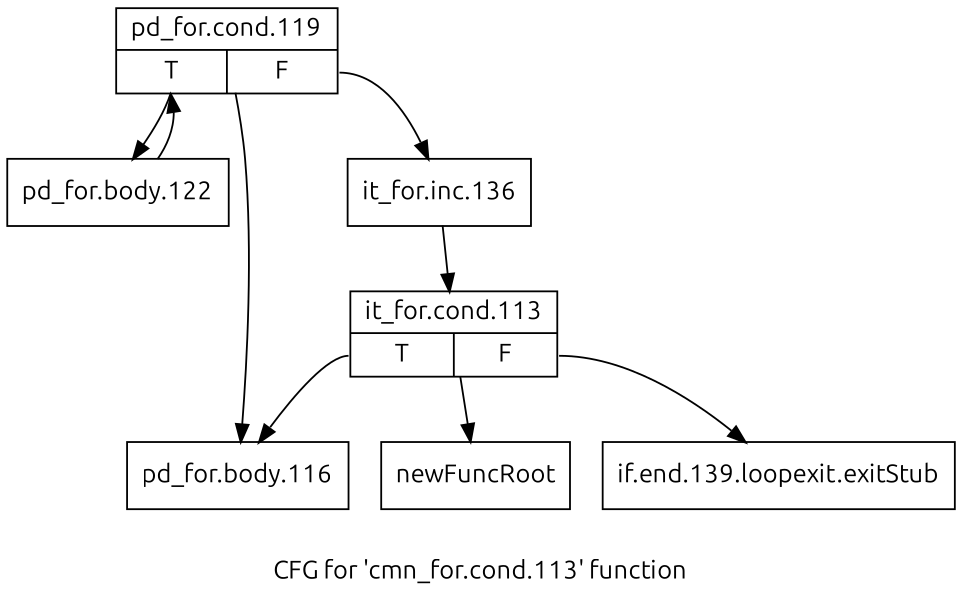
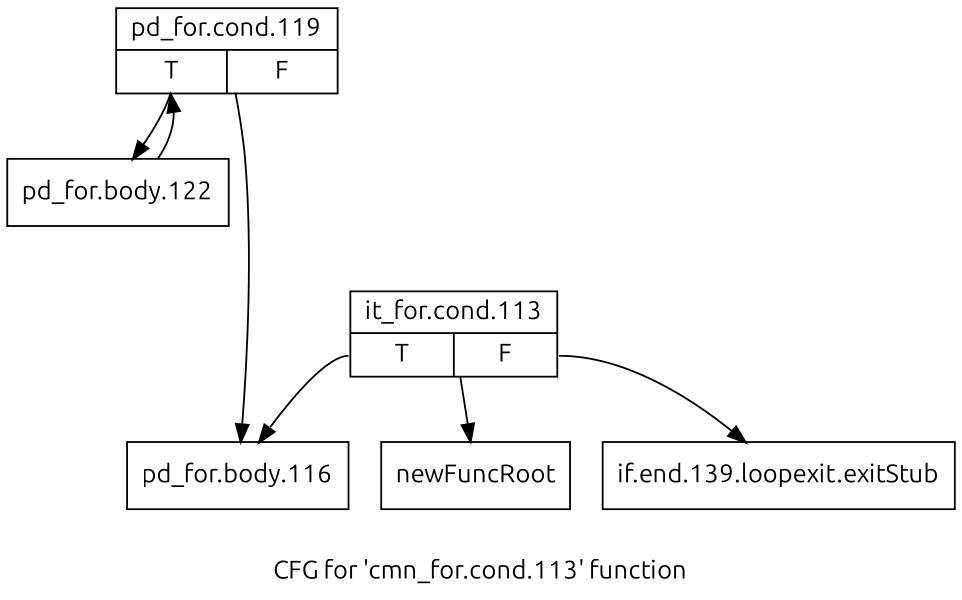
node "it_for.inc.136": removed
